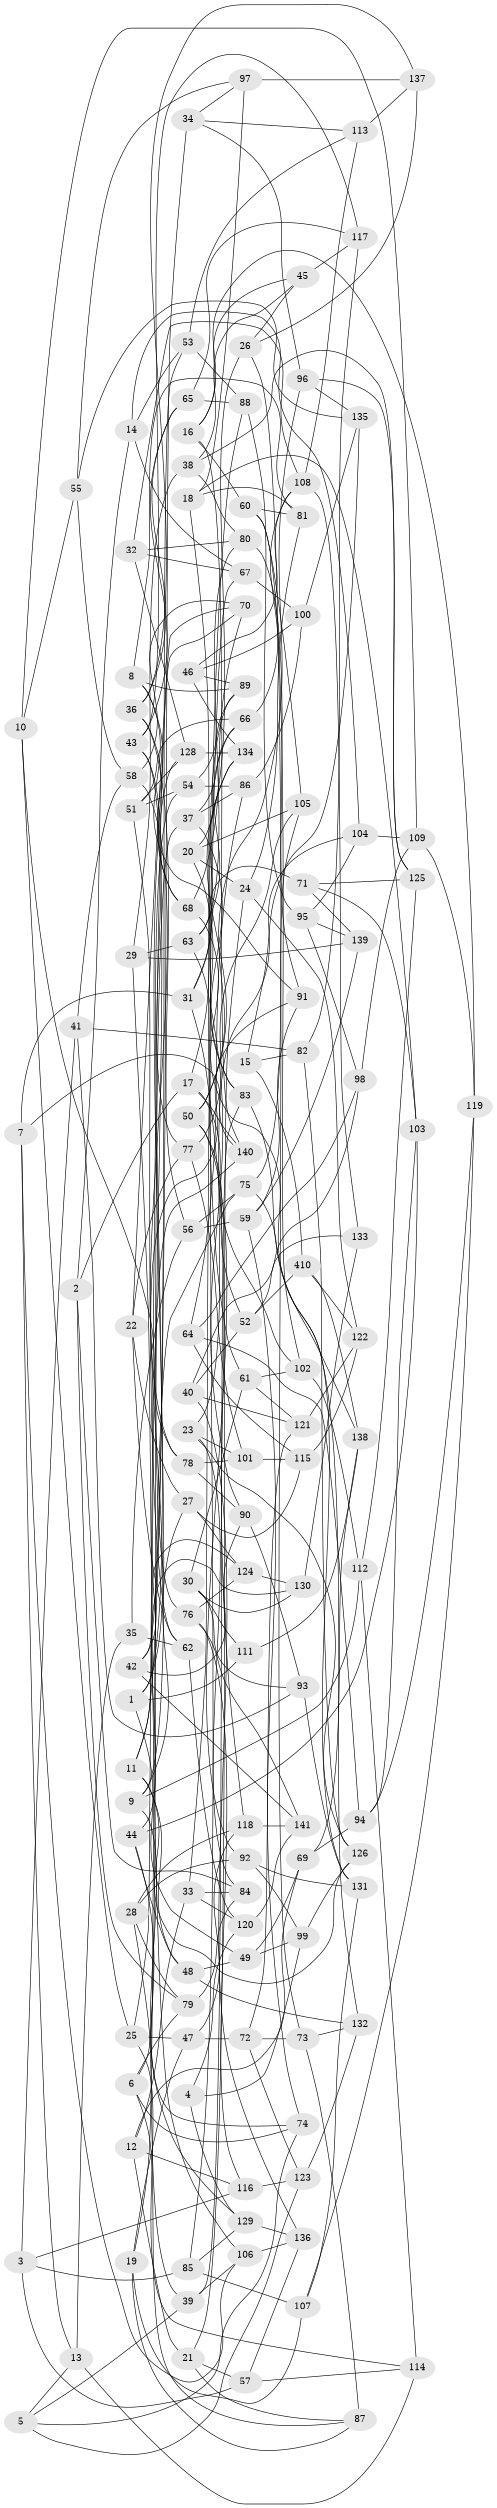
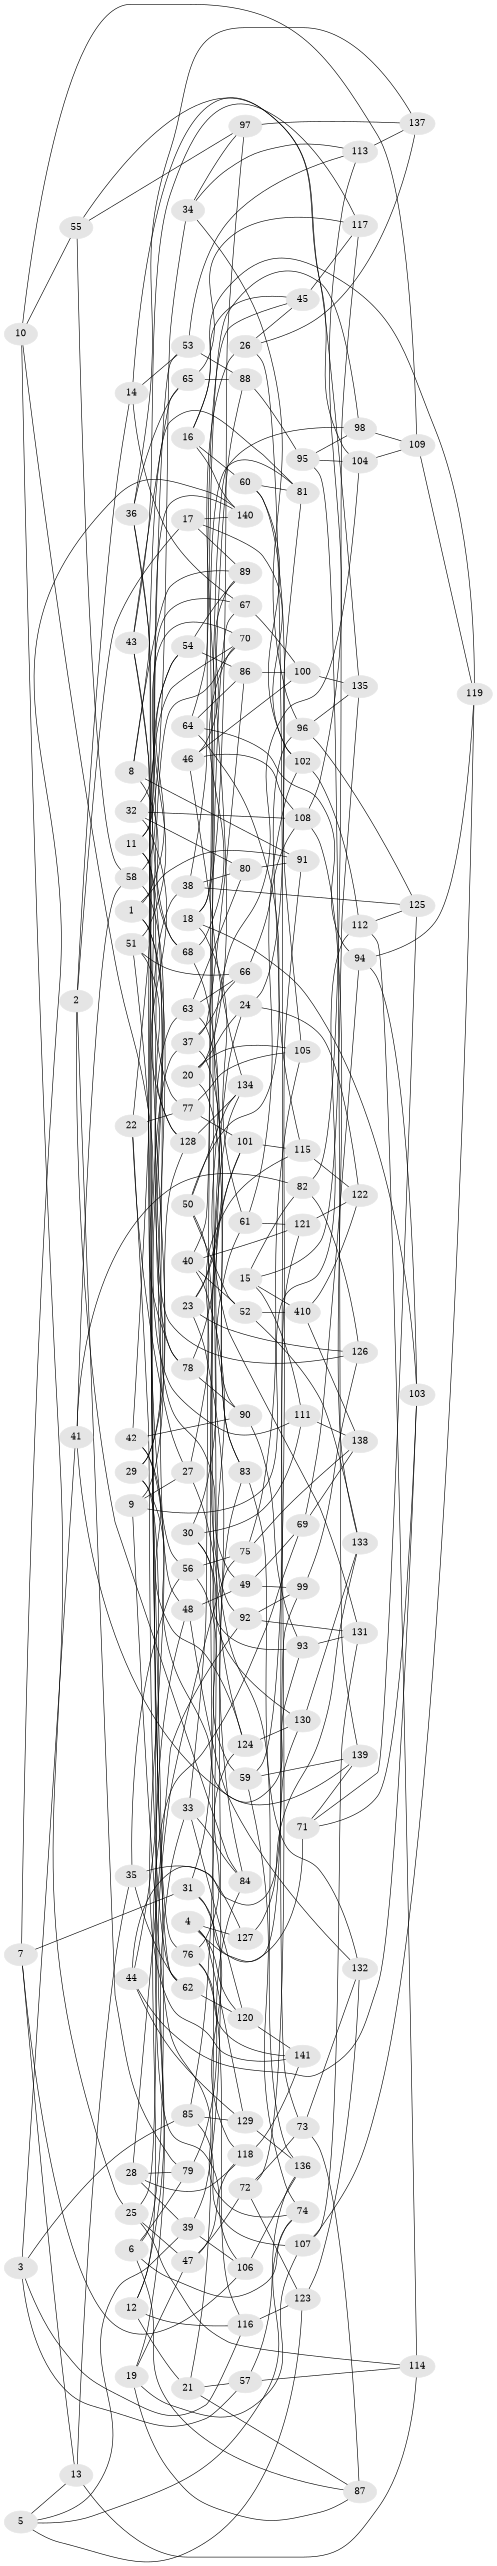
edge "15" -- "111": added
node "127": added
